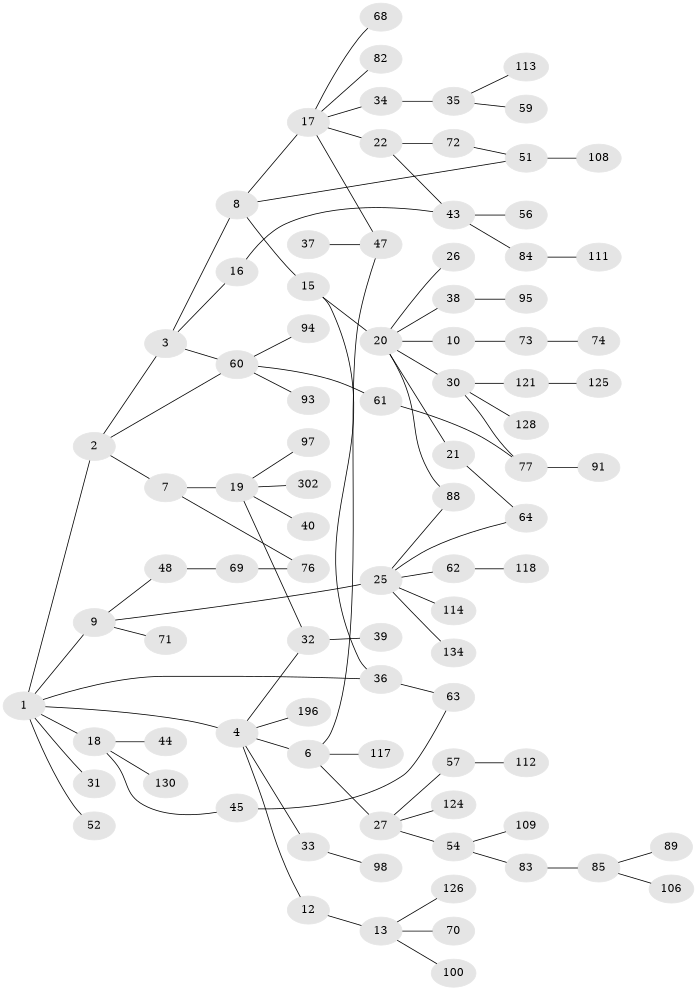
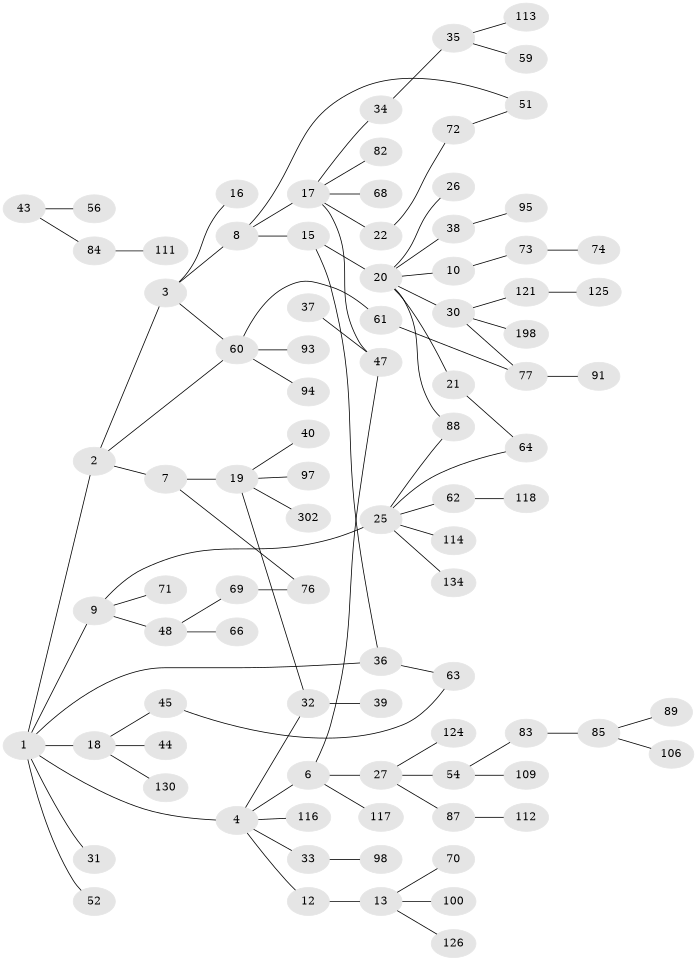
node "108": removed
edge "22" -- "43": removed
edge "43" -- "16": removed
node "128": label "128" -> "198"
node "66": added
node "196": label "196" -> "116"
node "57": label "57" -> "87"
